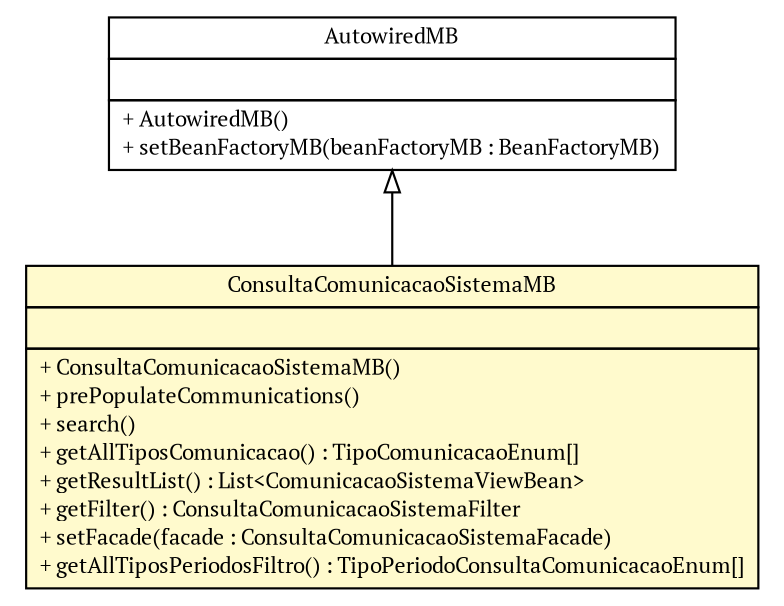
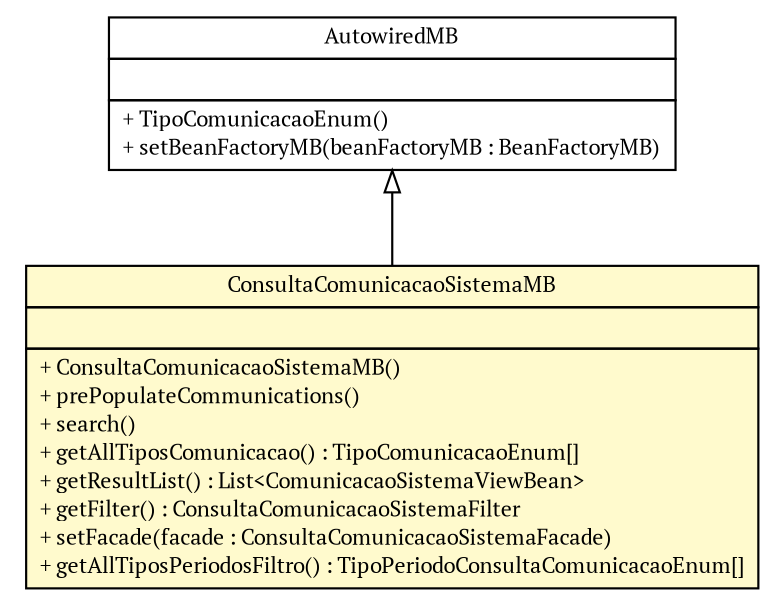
node "AutowiredMB": text "+ AutowiredMB()" -> "+ TipoComunicacaoEnum()"
